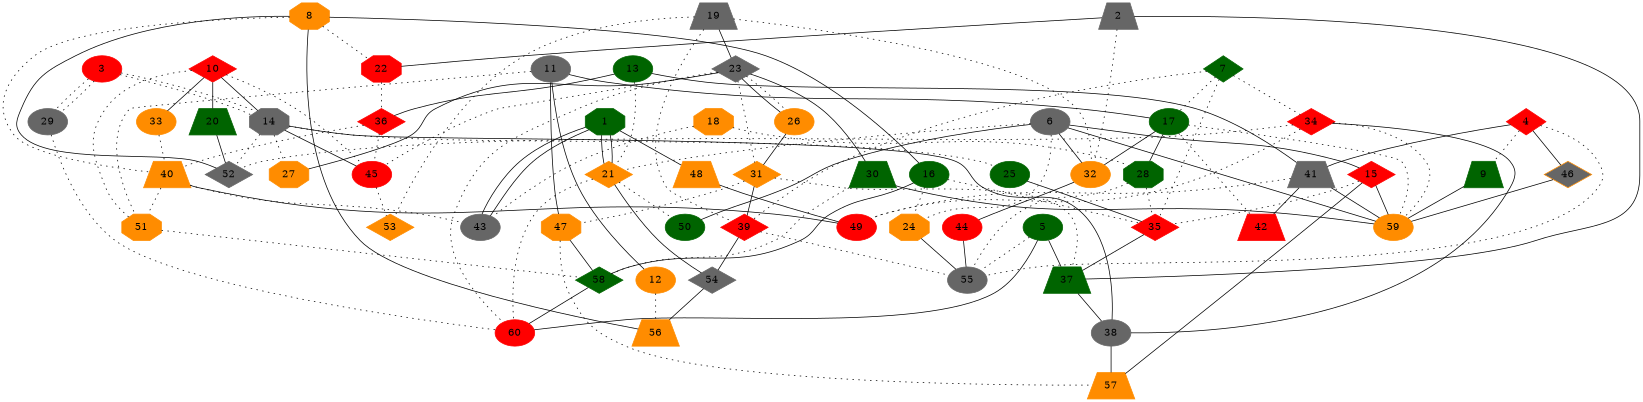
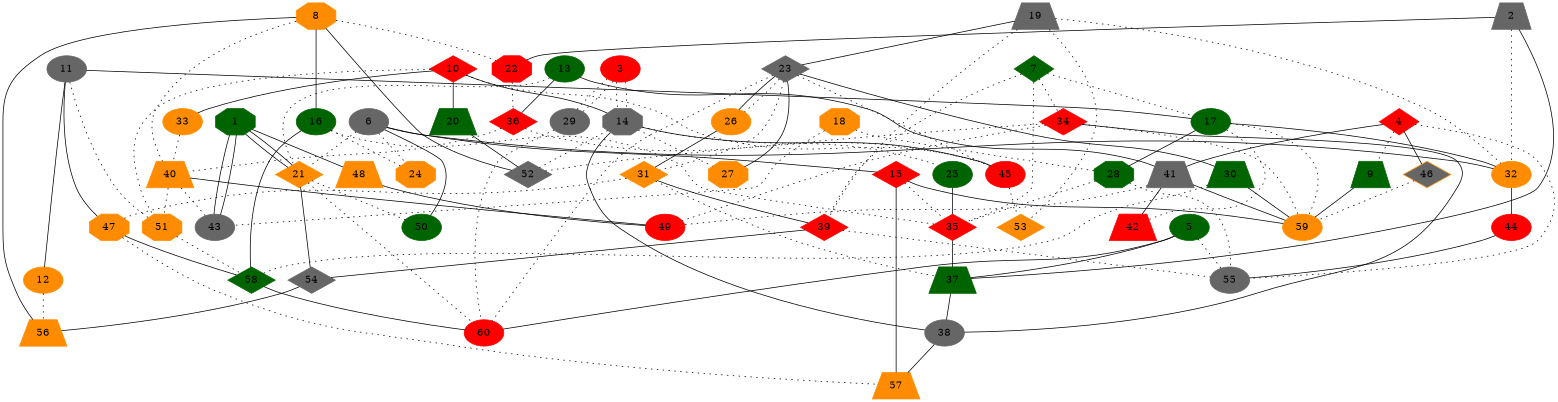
edge "6" -- "59": removed
edge "46" -- "59": style solid -> dotted
edge "24" -- "55": removed
